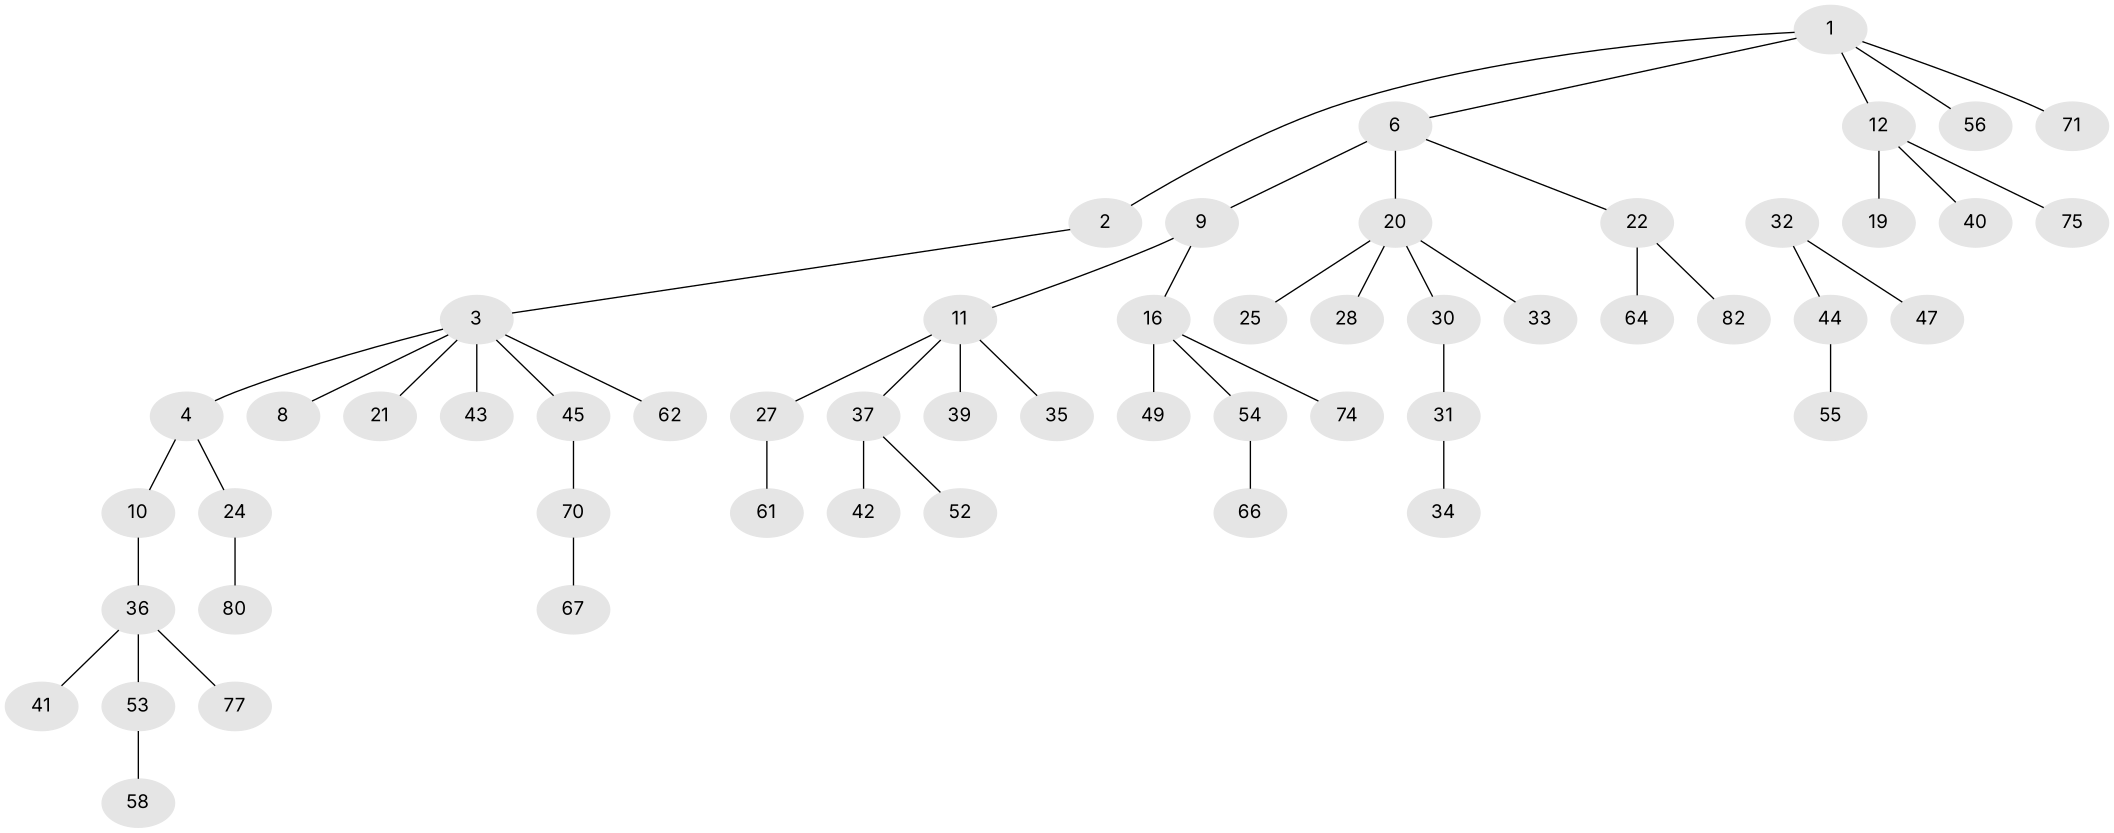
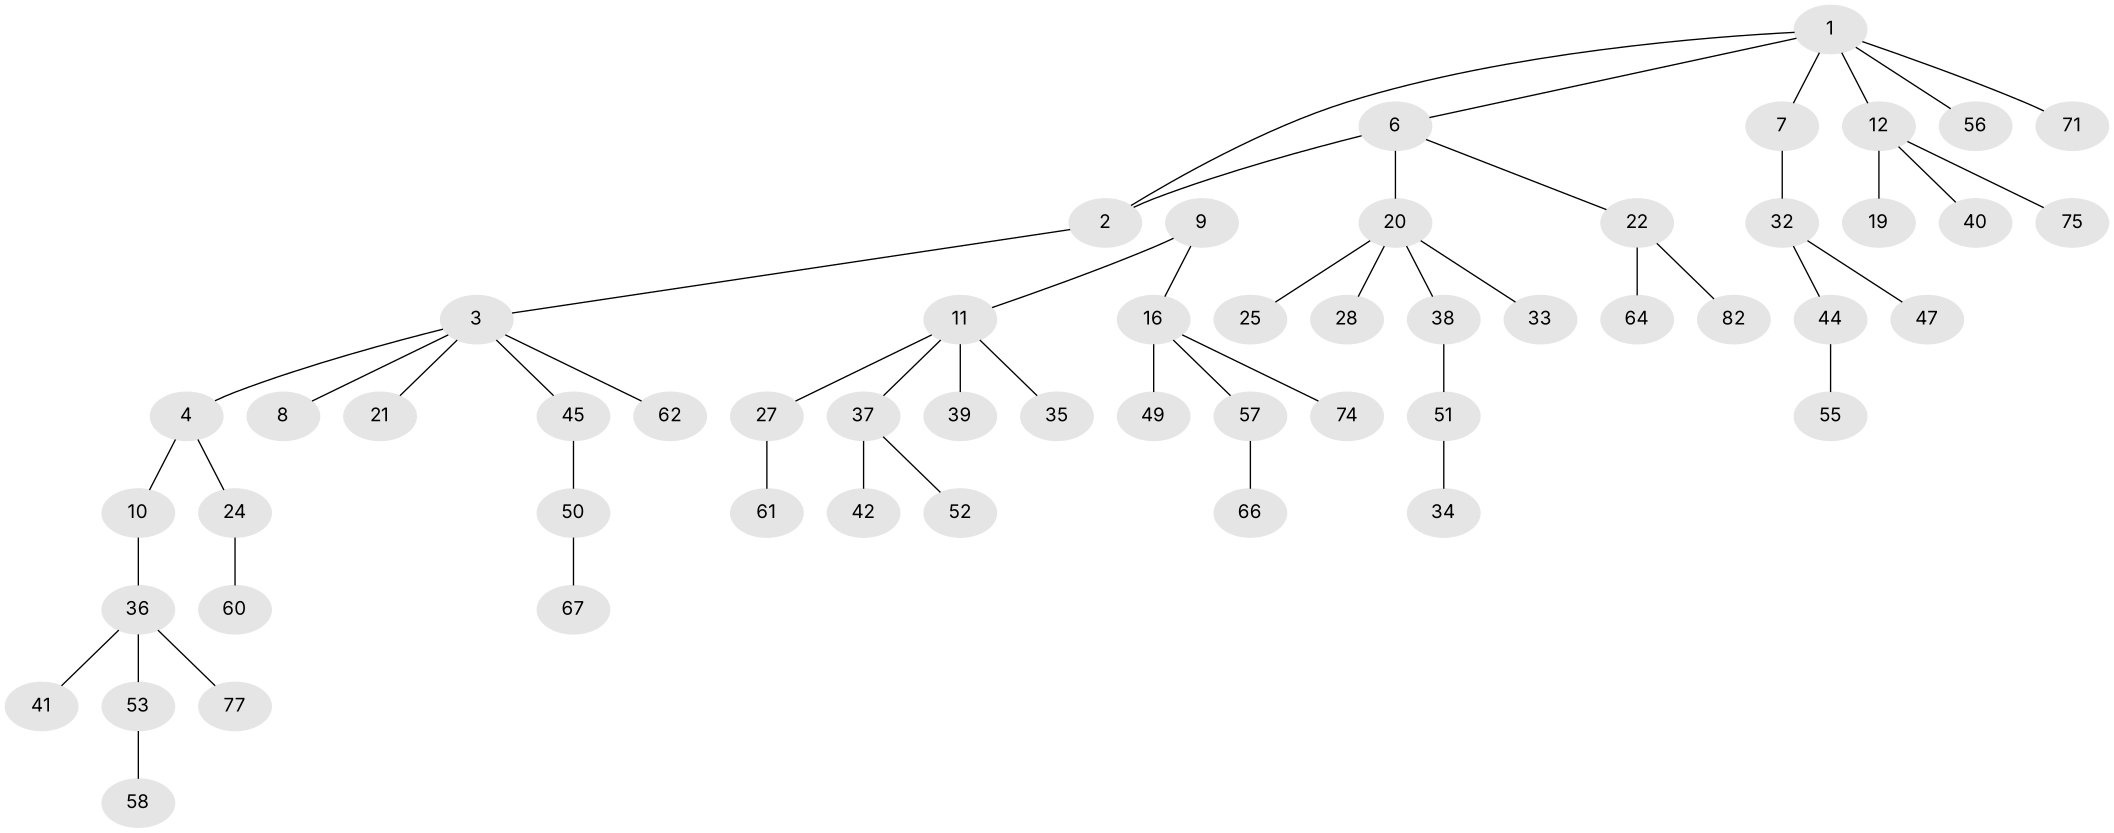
node "7": added
edge "6" -- "9": now "6" -- "2"
node "30": label "30" -> "38"
node "43": removed
node "54": label "54" -> "57"
node "31": label "31" -> "51"
node "70": label "70" -> "50"
node "80": label "80" -> "60"
